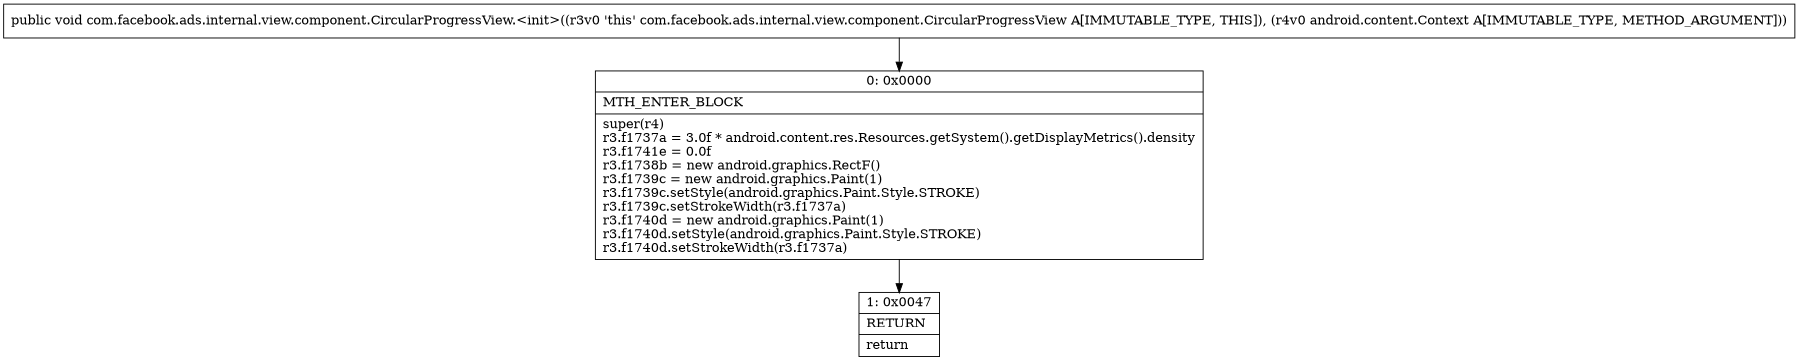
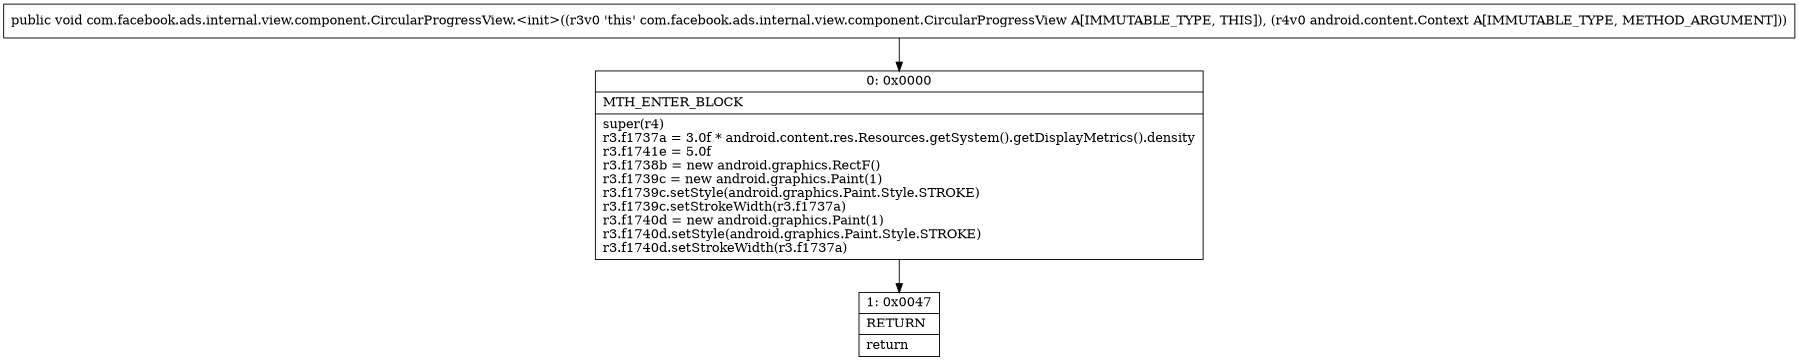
node "0: 0x0000": text "r3.f1741e = 0.0f" -> "r3.f1741e = 5.0f"
